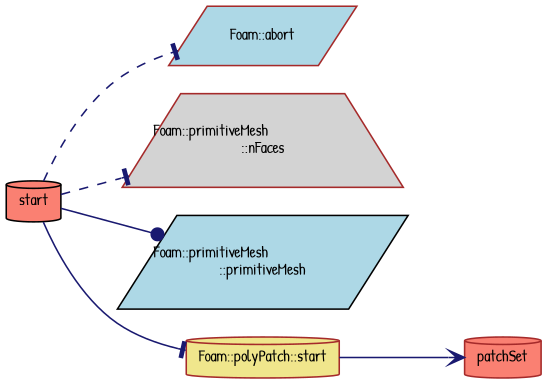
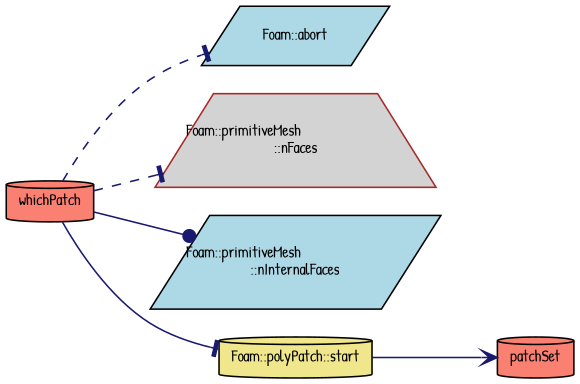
node "Foam::abort": color brown -> black
node "start": label "start" -> "whichPatch"
node "Foam::primitiveMesh ::primitiveMesh": label "Foam::primitiveMesh ::primitiveMesh" -> "Foam::primitiveMesh ::nInternalFaces"
node "Foam::polyPatch::start": color brown -> black
node "patchSet": color brown -> black
